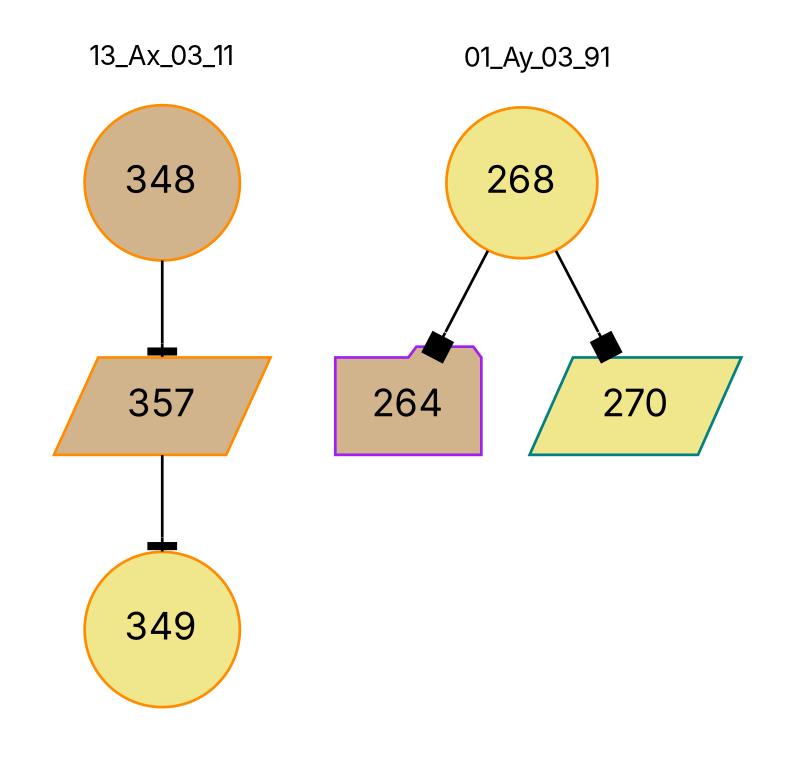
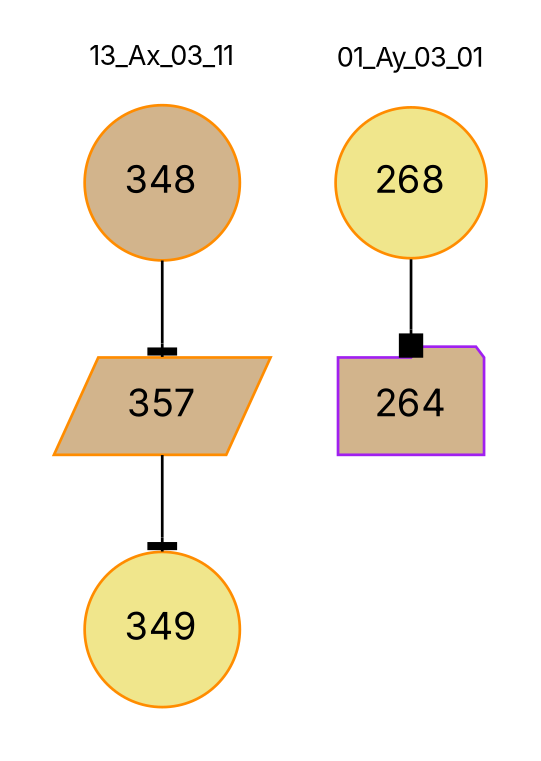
cluster "01_Ay_03_91": label "01_Ay_03_91" -> "01_Ay_03_01"
node "270": removed
